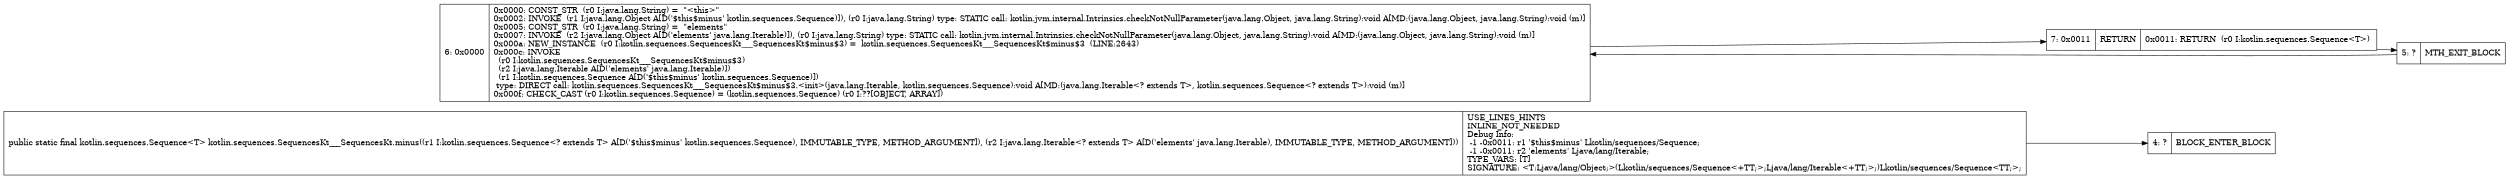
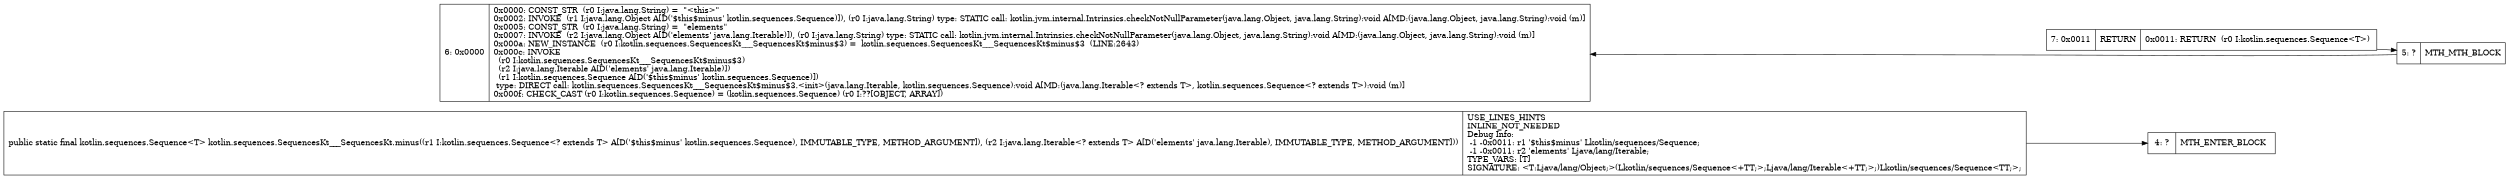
edge "6: 0x0000" -> "7: 0x0011": removed
node "5: ?": text "MTH_EXIT_BLOCK" -> "MTH_MTH_BLOCK"
node "4: ?": text "BLOCK_ENTER_BLOCK" -> "MTH_ENTER_BLOCK"
